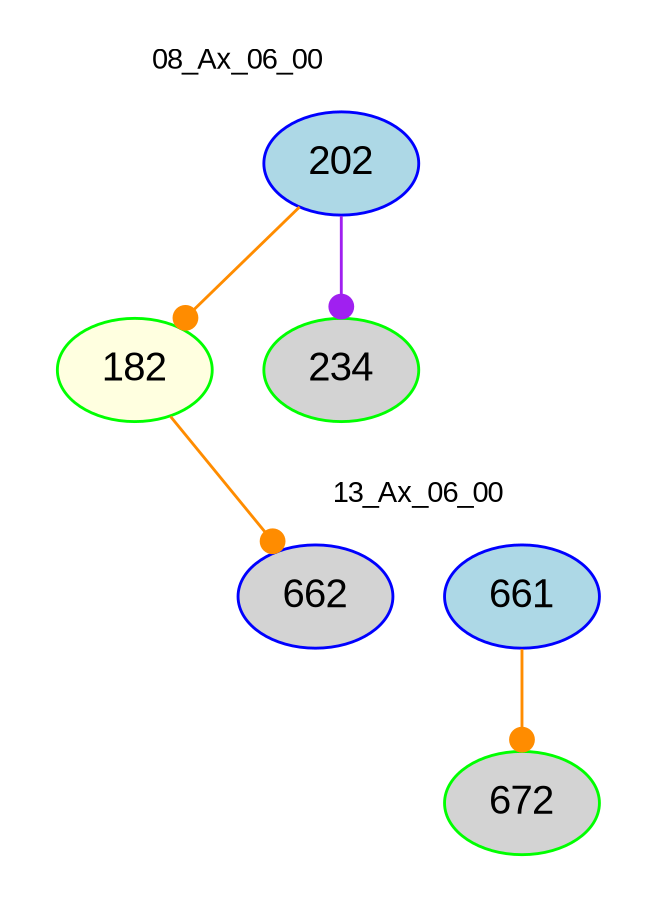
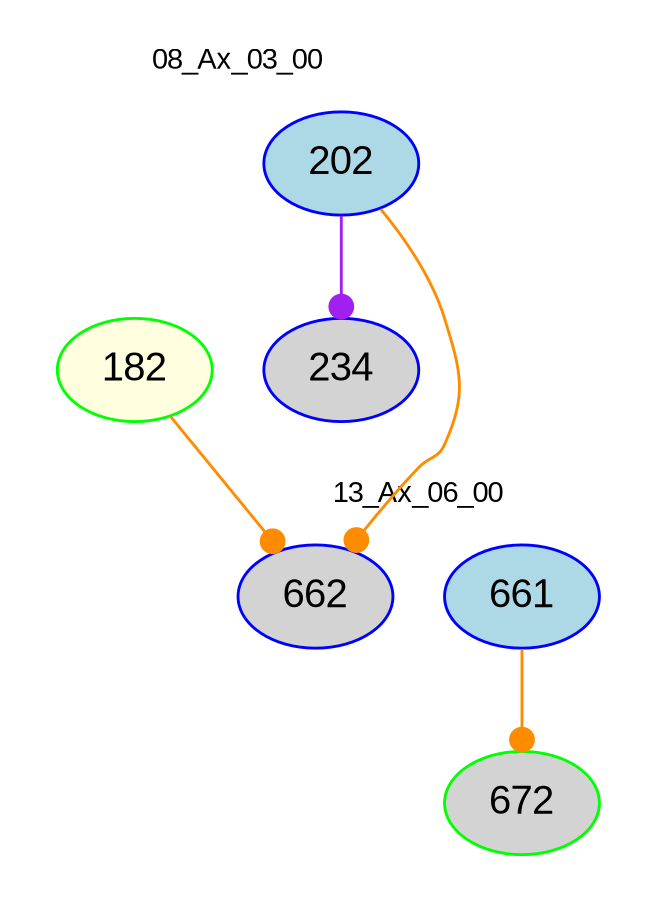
cluster "08_Ax_06_00": label "08_Ax_06_00" -> "08_Ax_03_00"
edge "202" -> "182": now "202" -> "662"
node "234": color green -> blue
